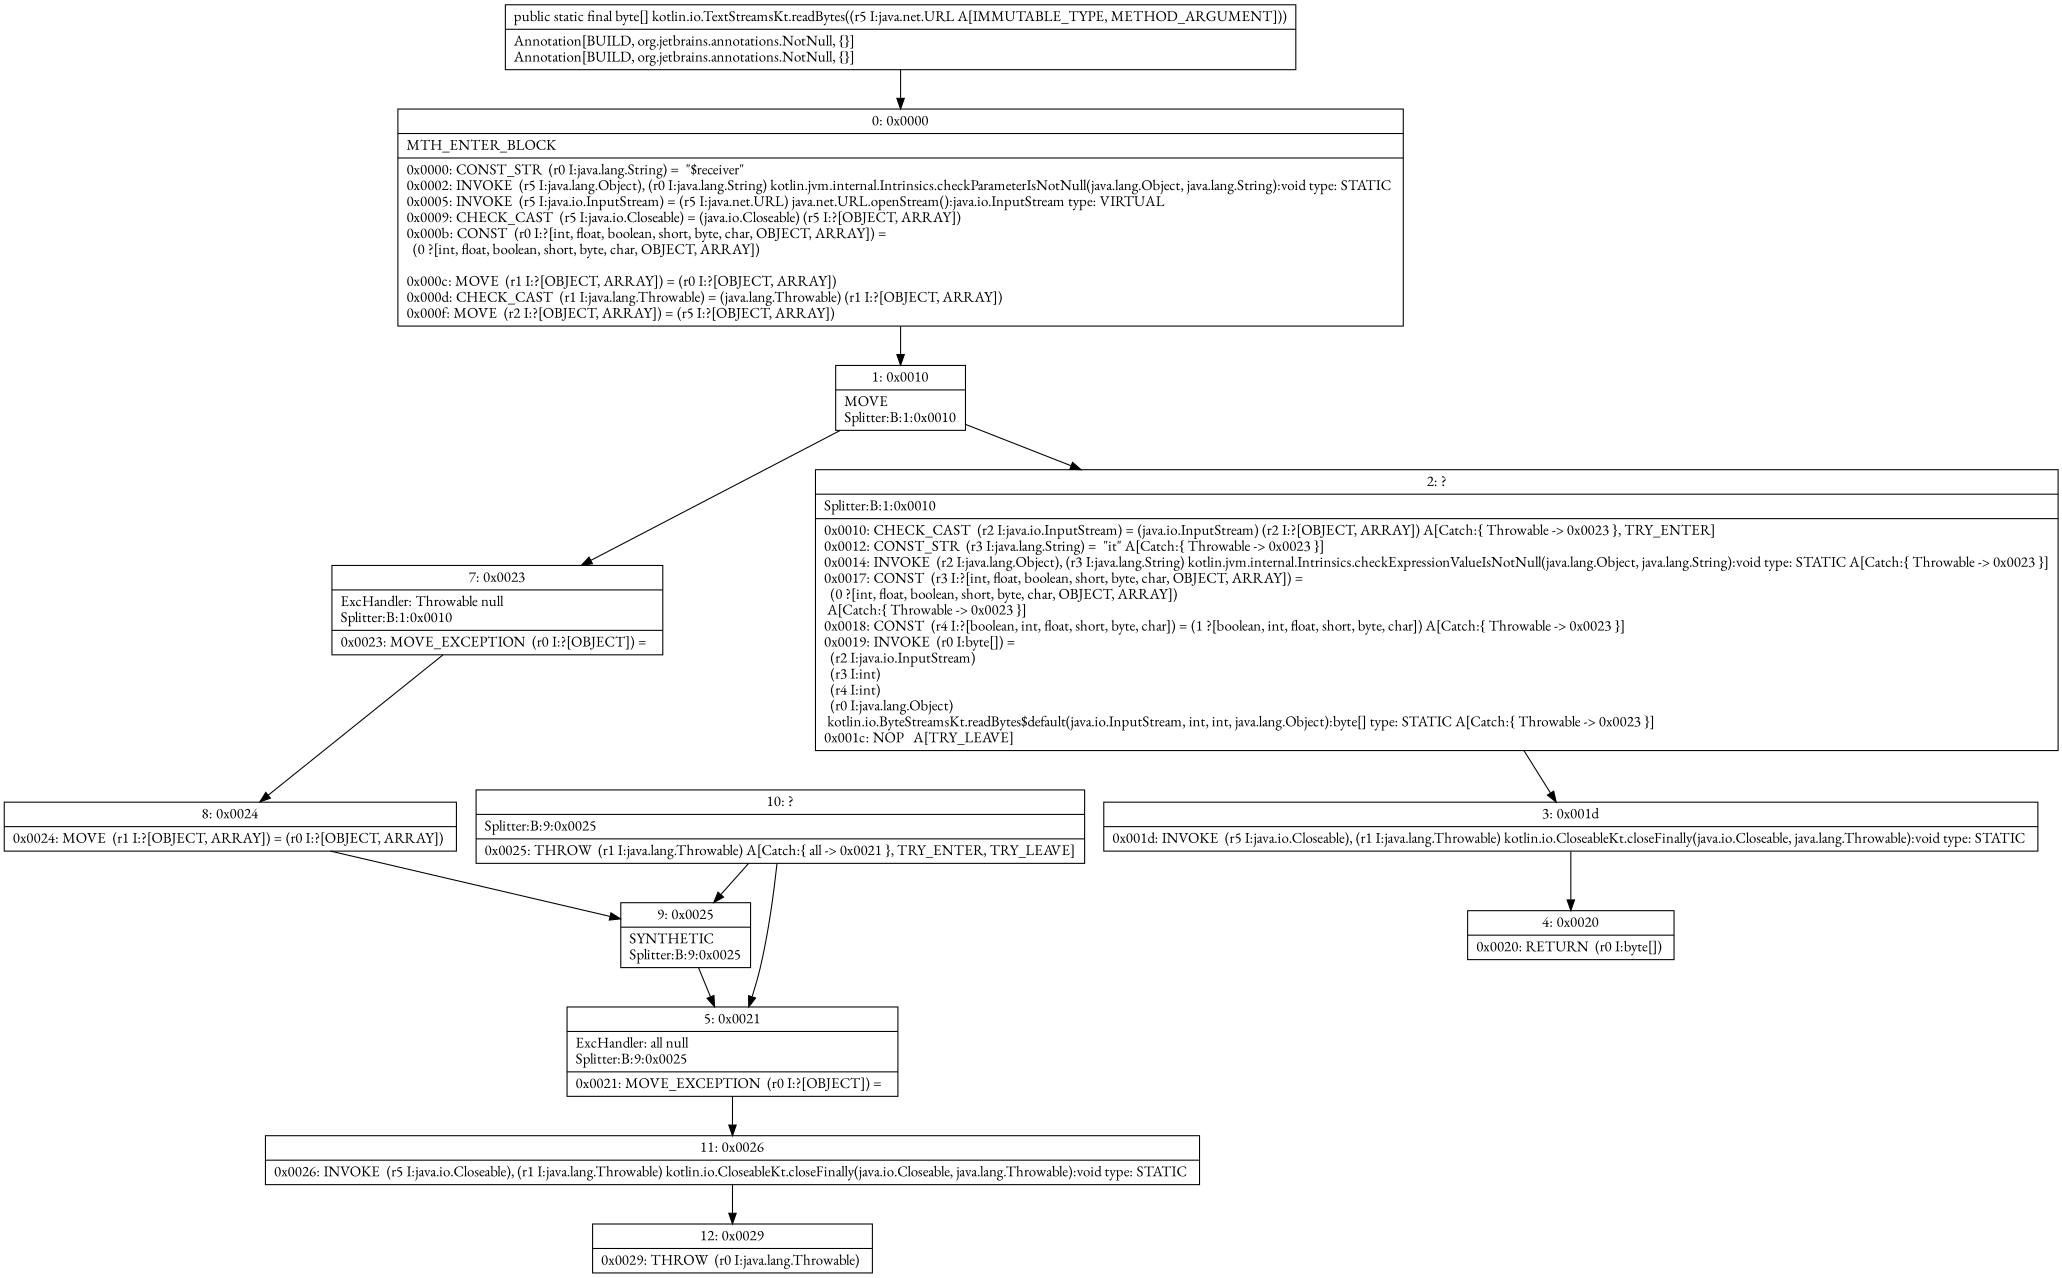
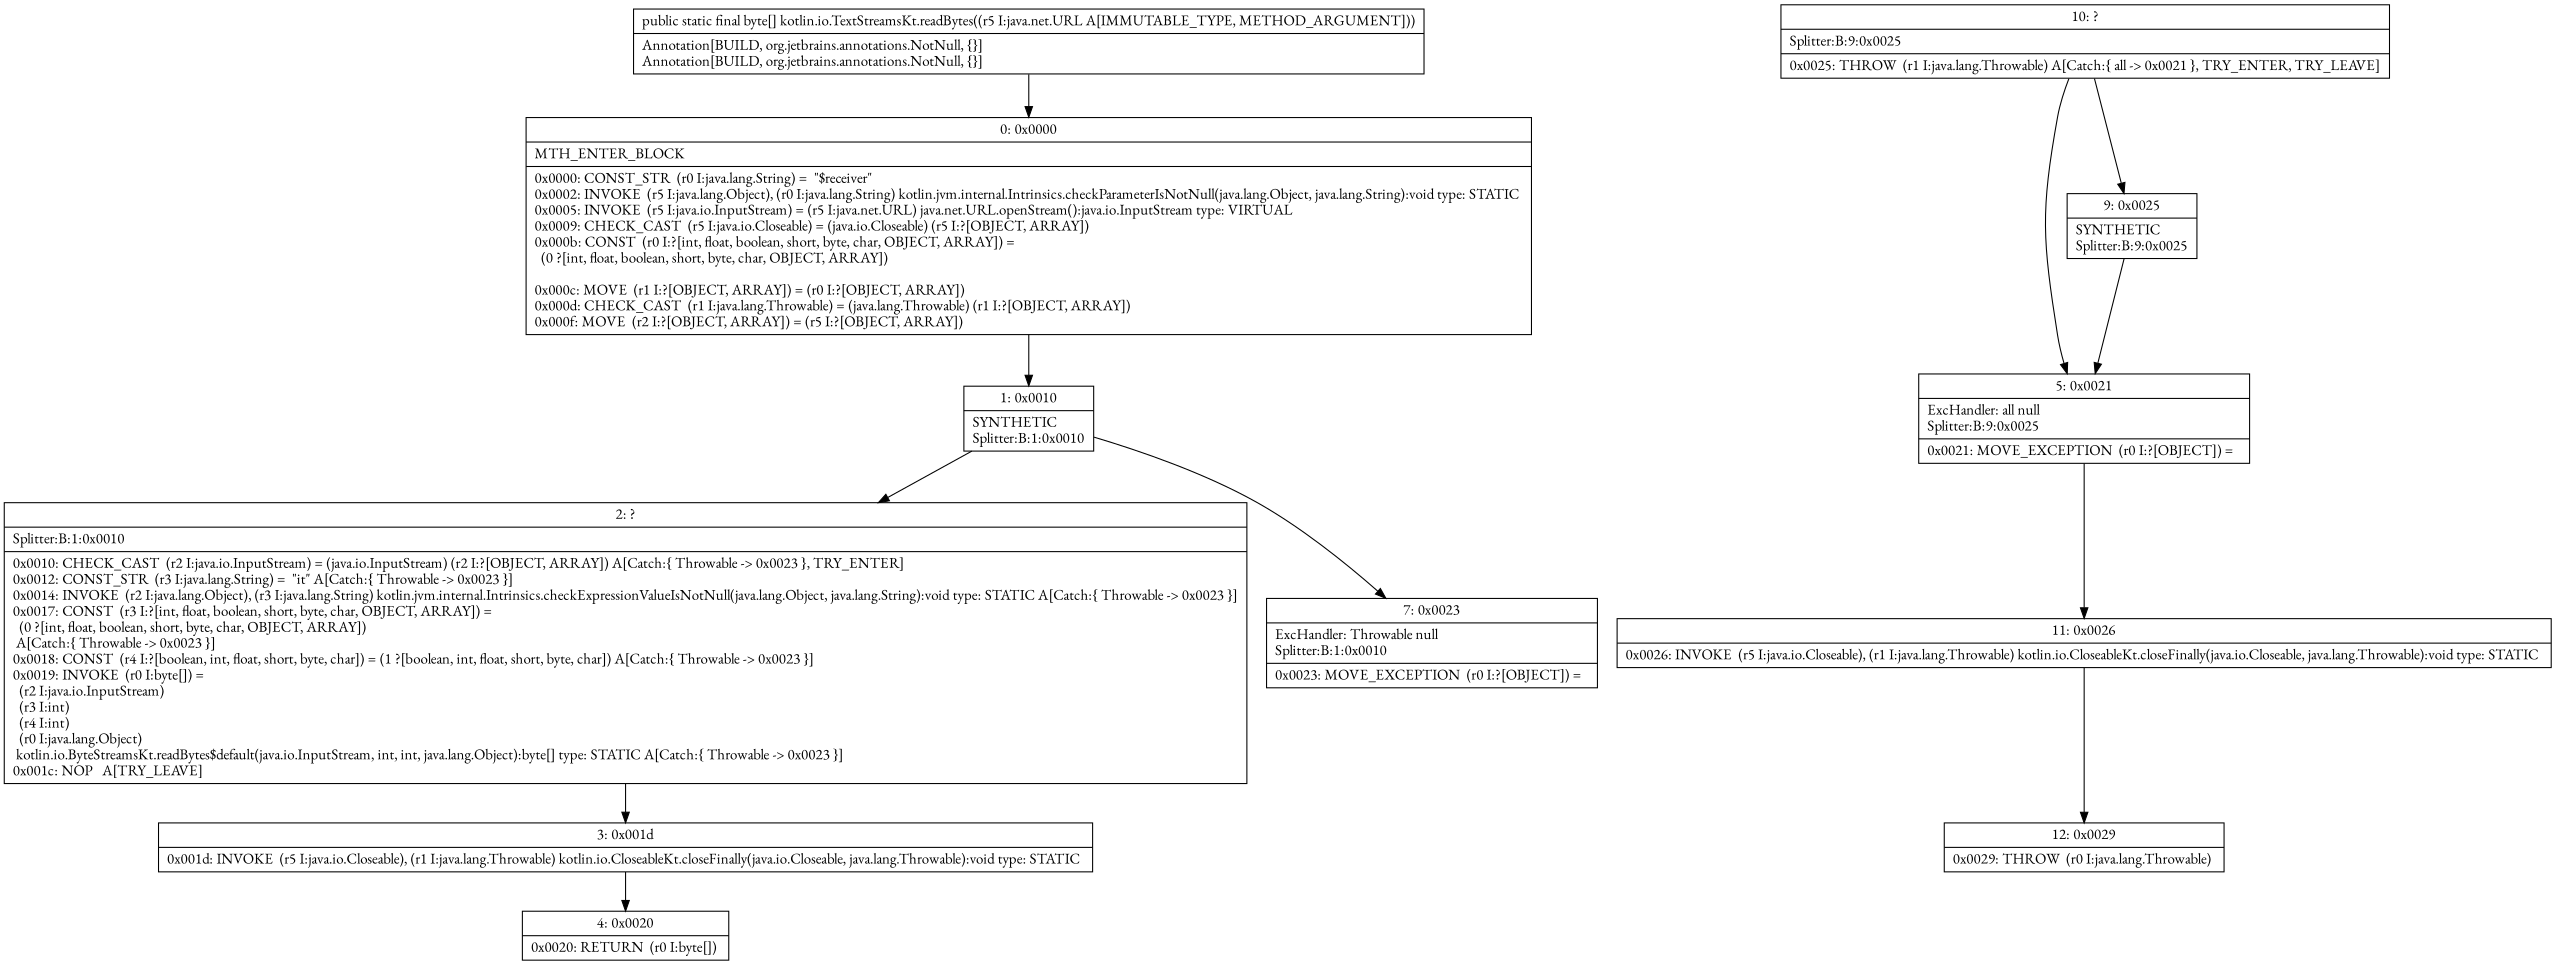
node "1: 0x0010": text "MOVE" -> "SYNTHETIC"
node "8: 0x0024": removed
